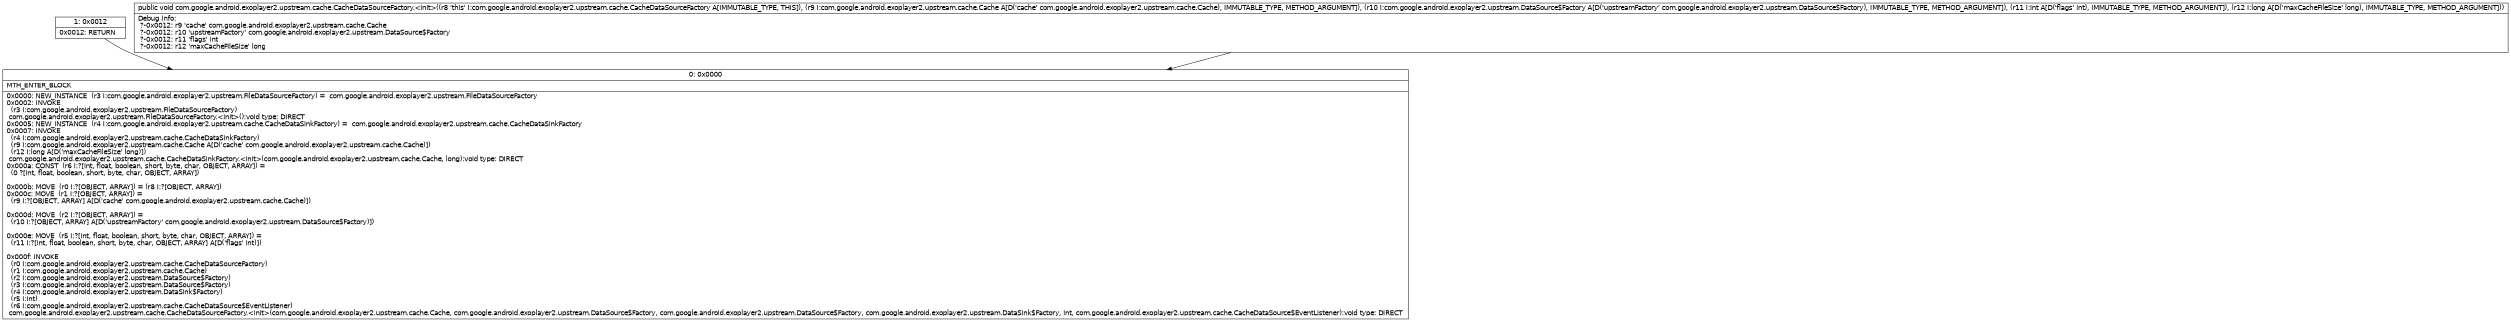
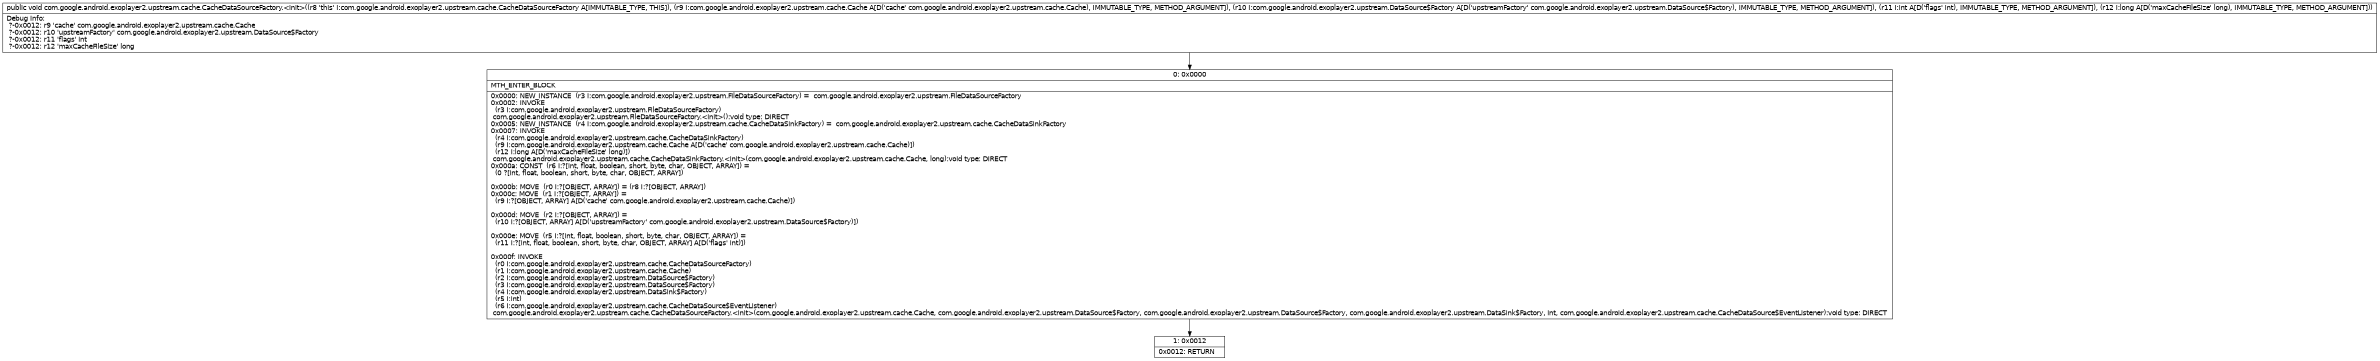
edge "1: 0x0012" -> "0: 0x0000": reversed
